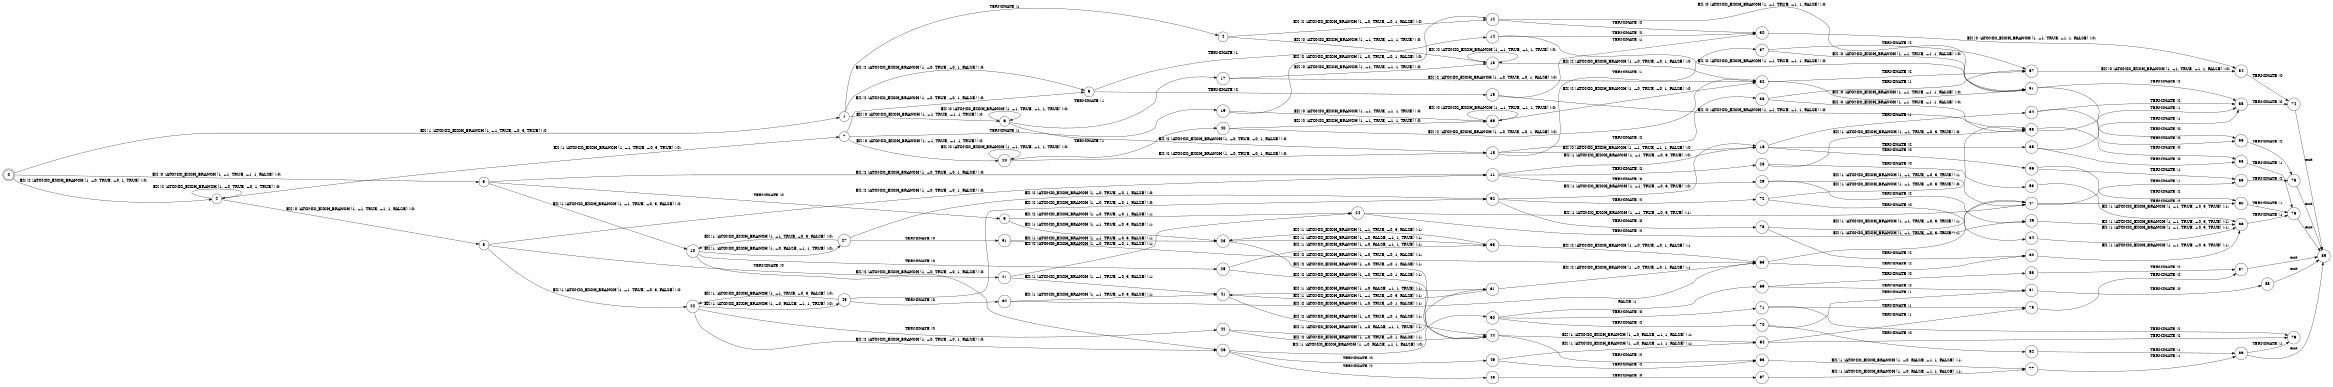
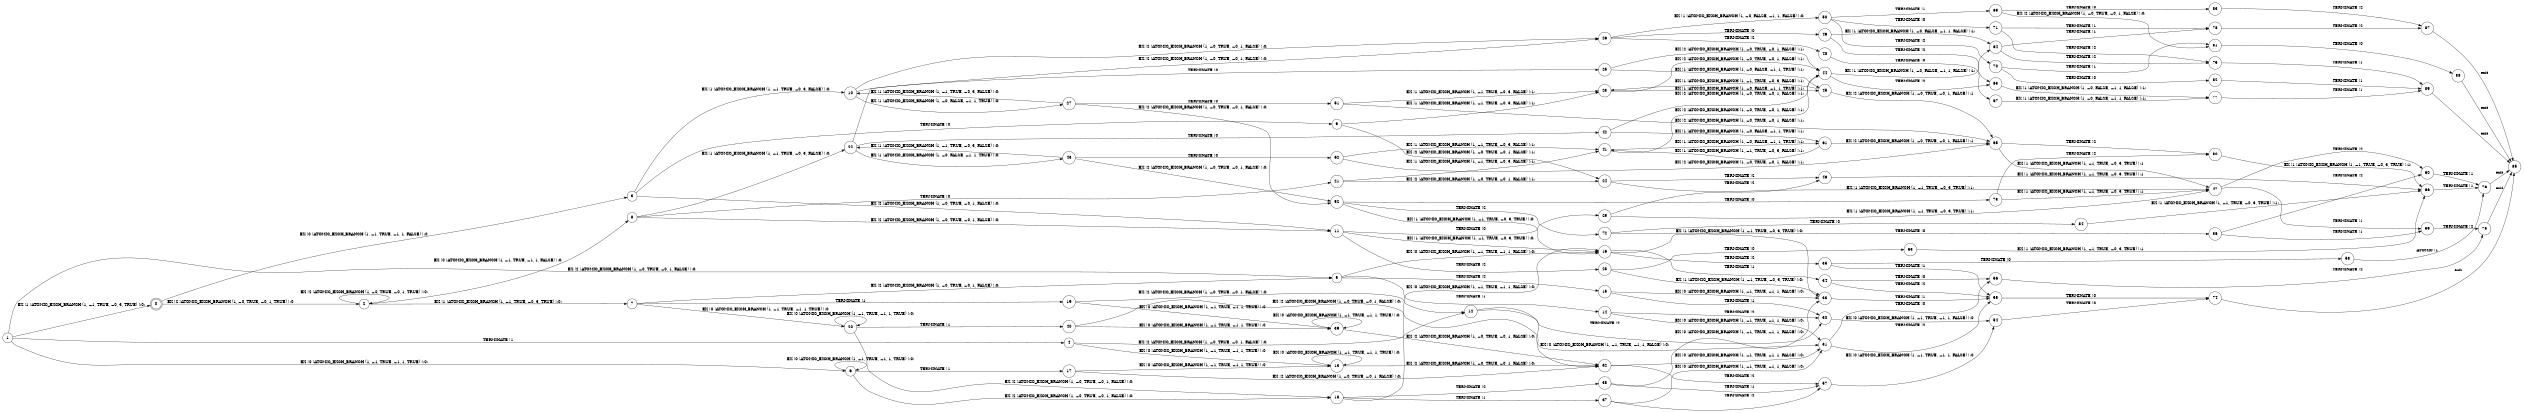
edge "0" -> "1": reversed
edge "33" -> "58": removed, label "TERMINATE !0"
edge "58" -> "76": label "TERMINATE !1" -> "ATOMIC !1"
node "95": label "95" -> "45"
edge "5" -> "16": added, label "EX !0 !ATOMIC_EXCH_BRANCH (1, +1, TRUE, +1, 1, FALSE) !:0:"
edge "69" -> "81": label "TERMINATE !2" -> "EX !2 !ATOMIC_EXCH_BRANCH (1, +0, TRUE, +0, 1, FALSE) !:0:"
edge "50" -> "69": label "FALSE !1" -> "TERMINATE !1"
edge "89" -> "79": reversed
